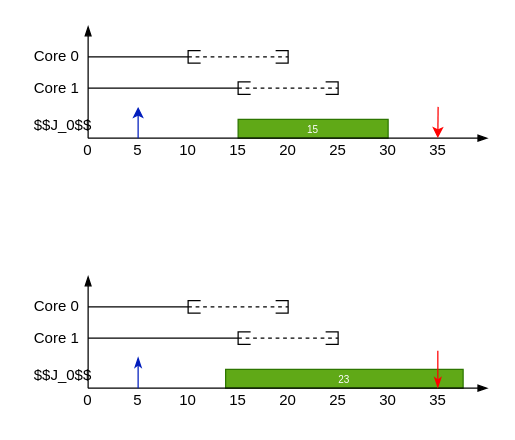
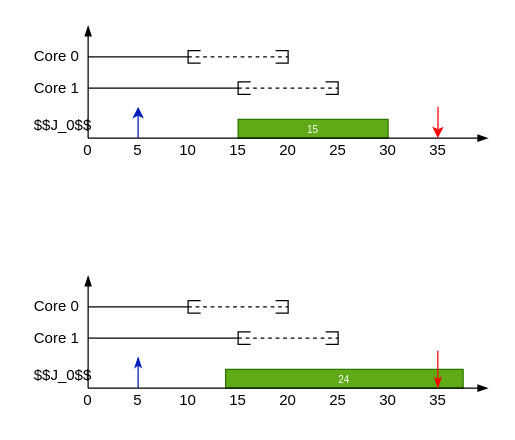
node "23": label "23" -> "24"
